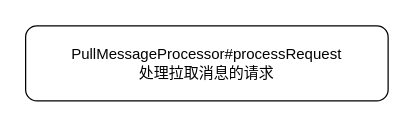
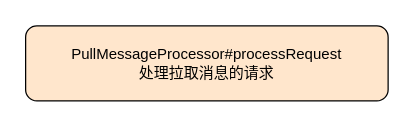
node "PullMessageProcessor#processRequest 处理拉取消息的请求": fillcolor #ffffff -> #ffe6cc
